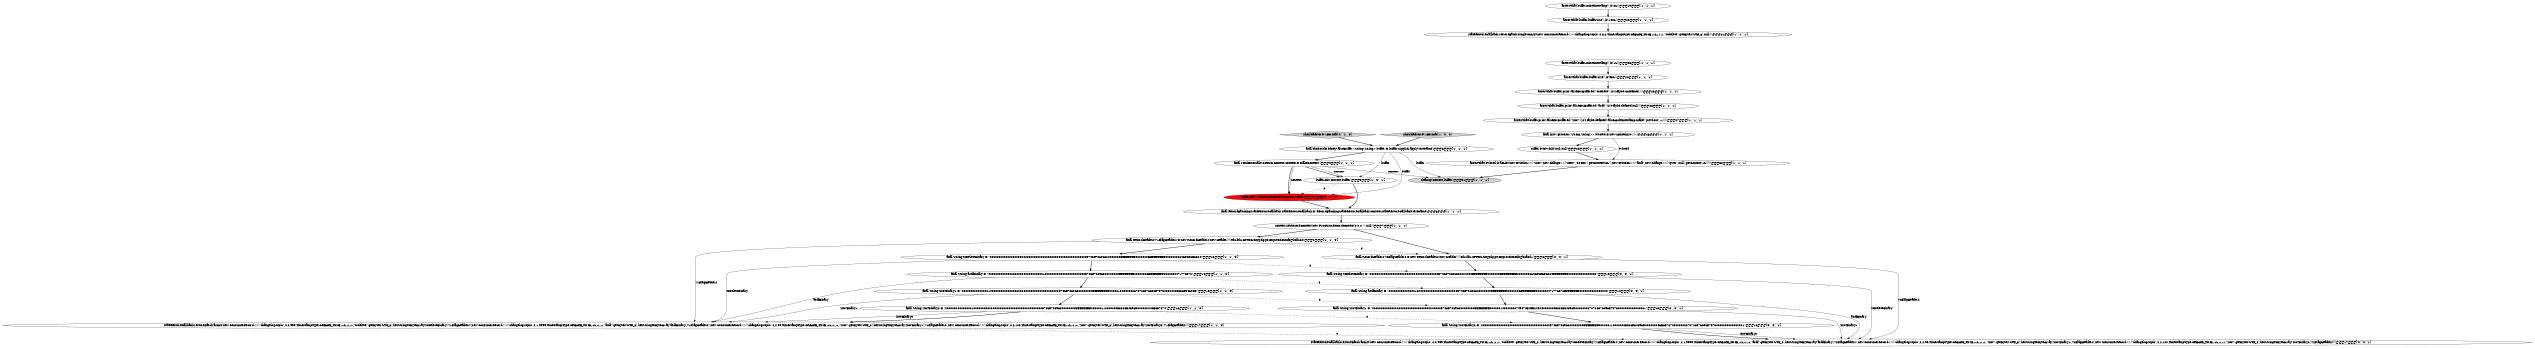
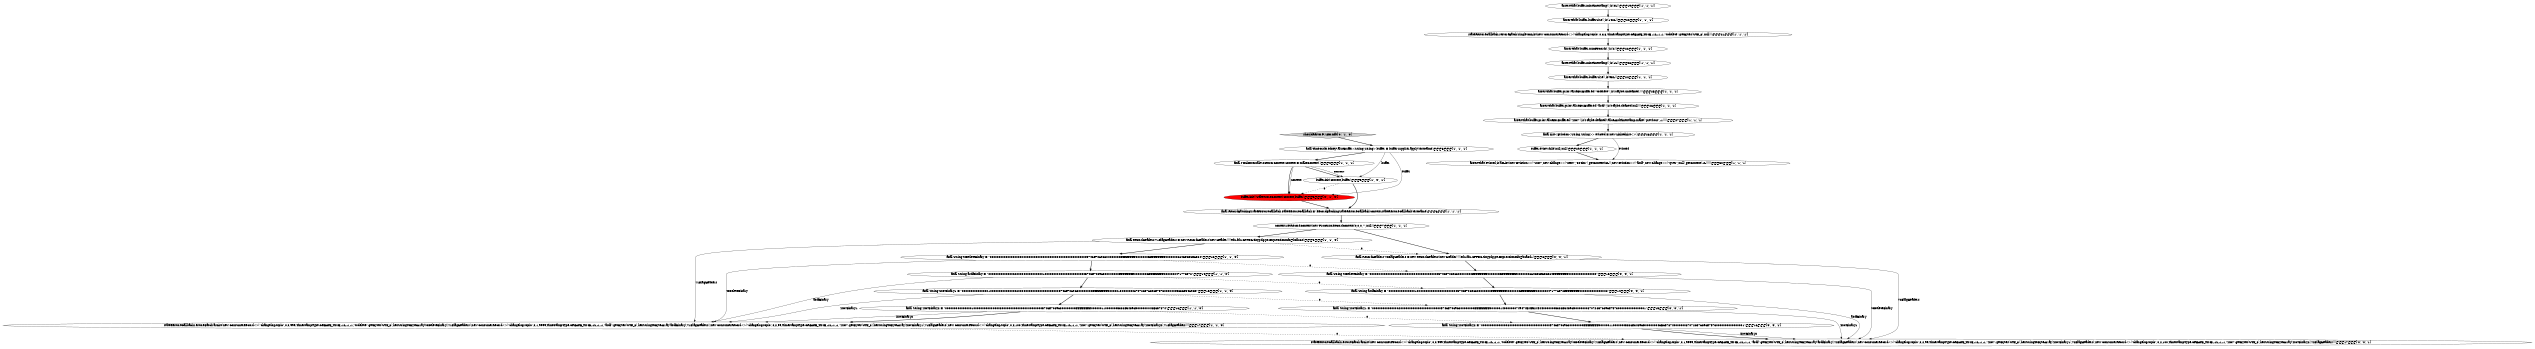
node "assertThat(buffer.numRecords(),is(2))@@@22@@@['1', '1', '1']": added
node "shouldRestoreV1Format['1', '0', '0']": removed
node "cleanup(context,buffer)@@@31@@@['1', '1', '1']": removed
